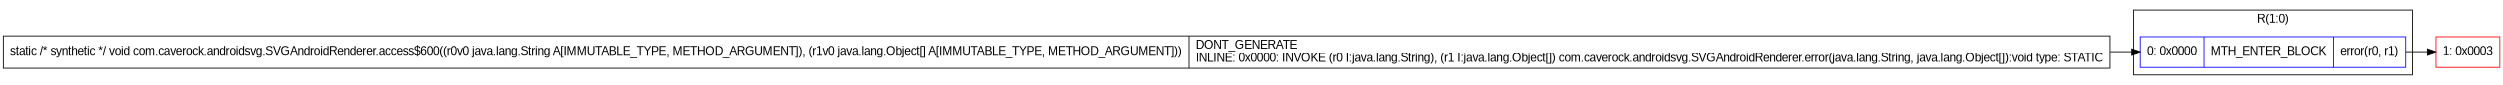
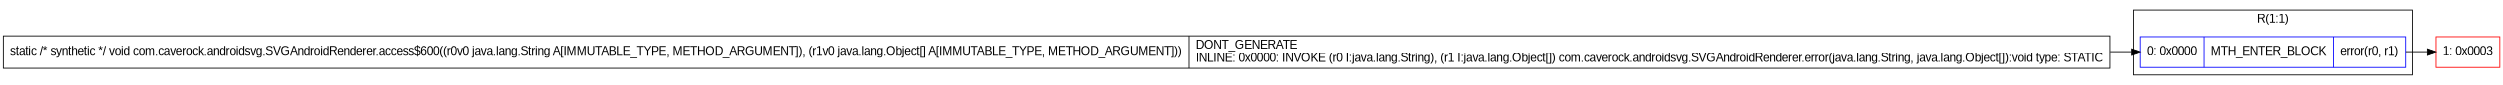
cluster "R(1:0)": label "R(1:0)" -> "R(1:1)"
